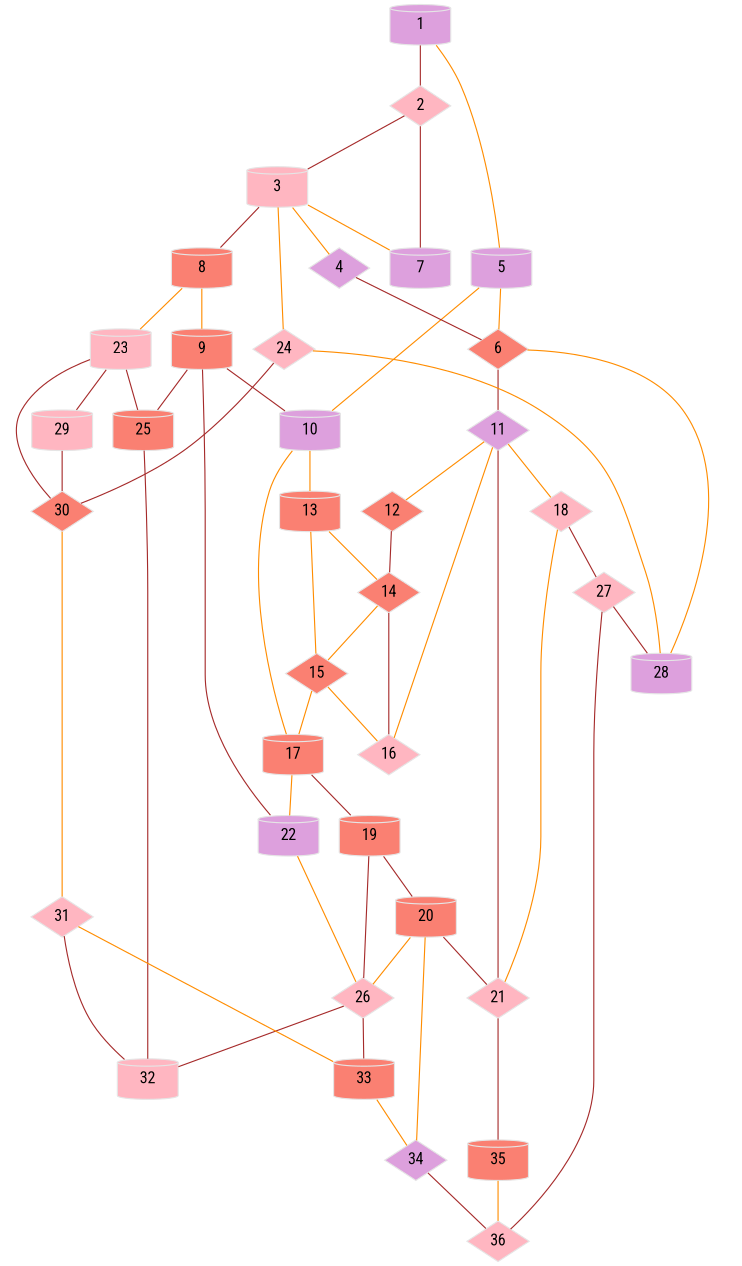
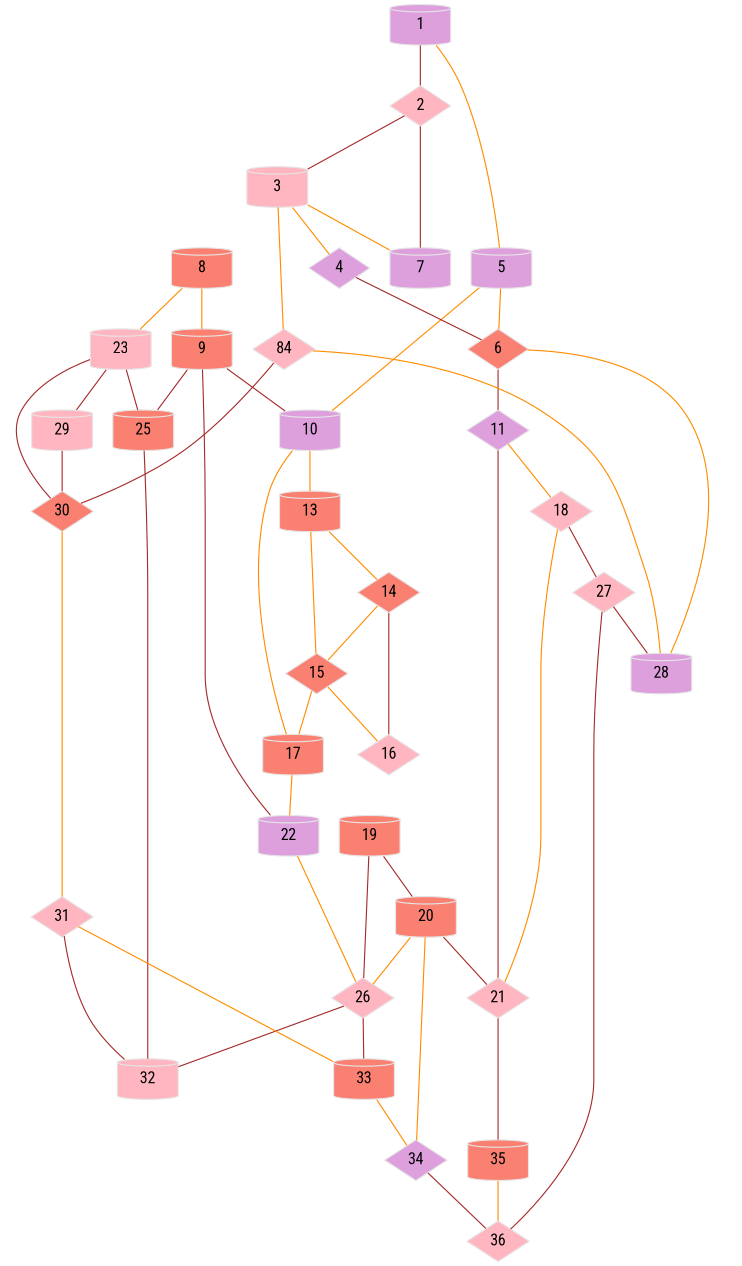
edge "3" -- "8": removed
node "24": label "24" -> "84"
node "12": removed
edge "11" -- "16": removed
edge "17" -- "19": removed
